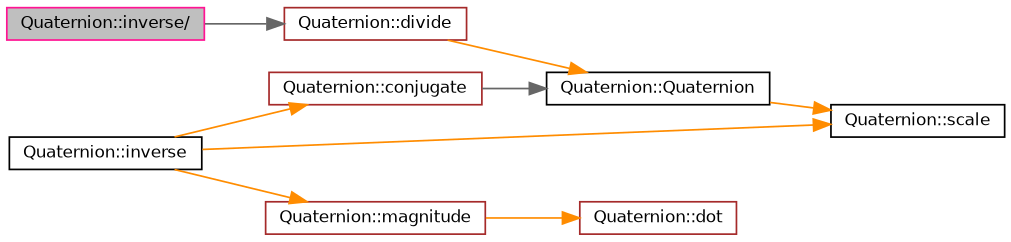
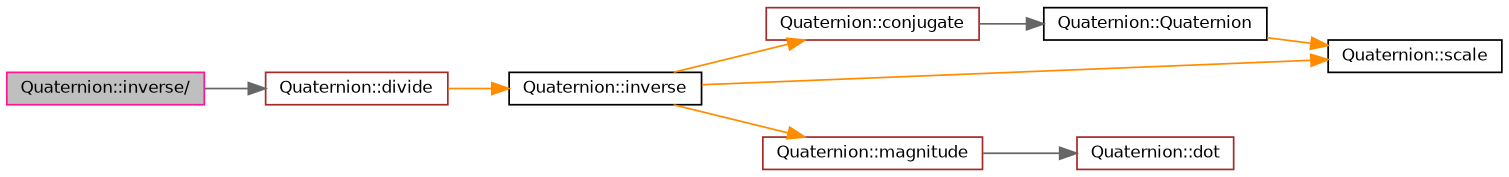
edge "Quaternion::divide" -> "Quaternion::Quaternion": now "Quaternion::divide" -> "Quaternion::inverse"
edge "Quaternion::magnitude" -> "Quaternion::dot": color darkorange -> gray40
